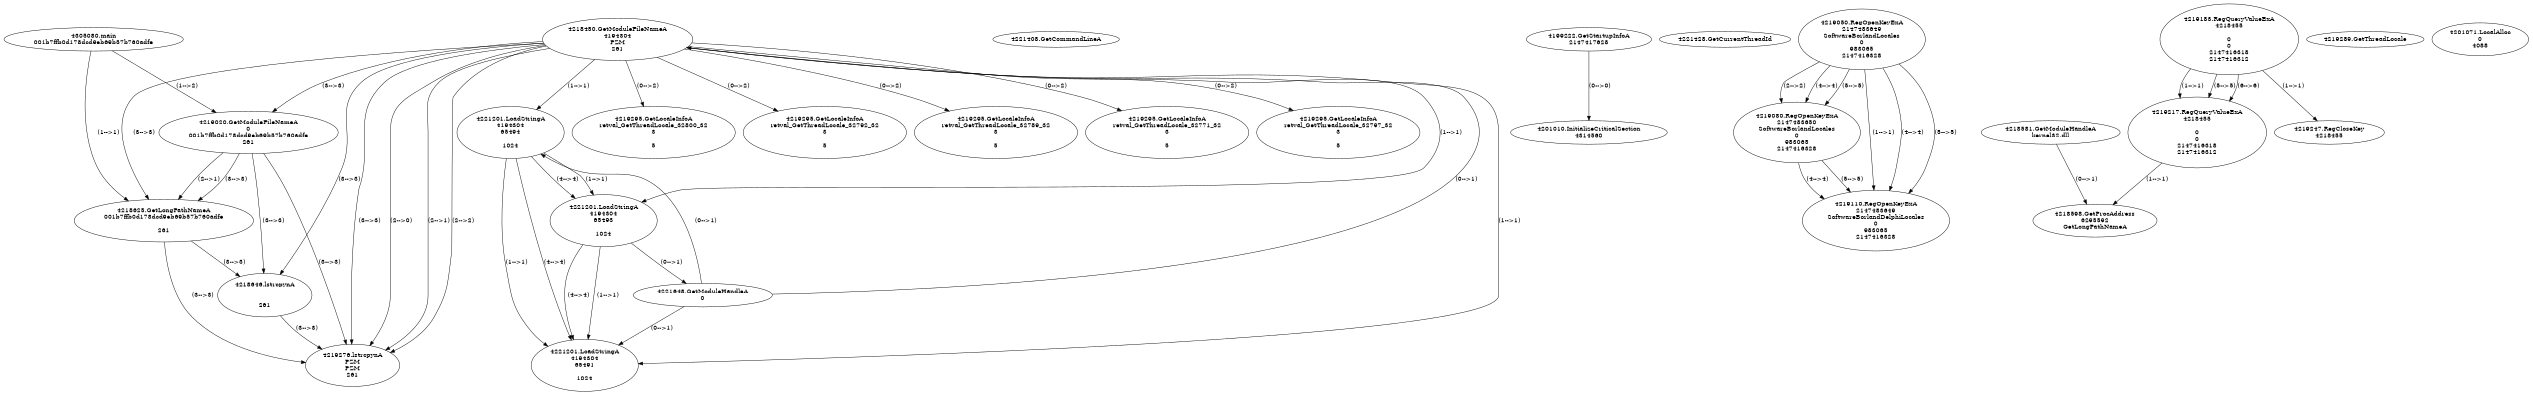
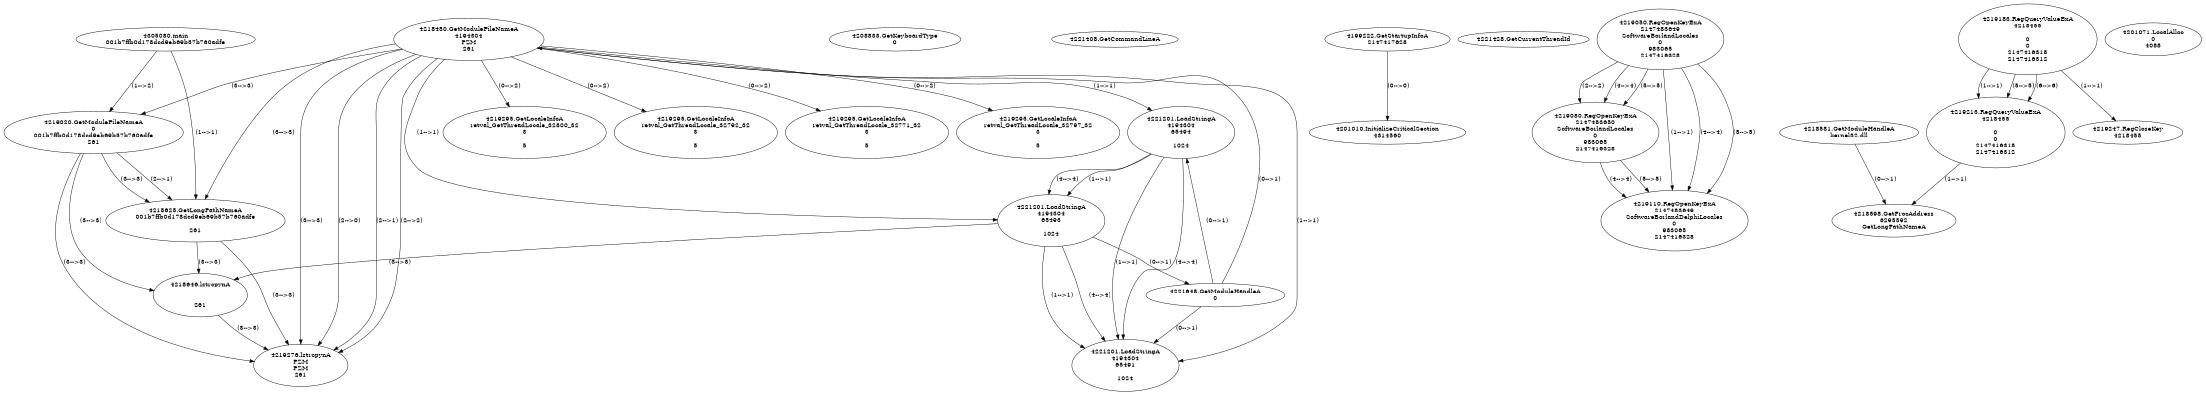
node "4208833.GetKeyboardType 0": added
node "4219289.GetThreadLocale": removed
edge "4218450.GetModuleFileNameA 4194304 PZM 261" -> "4218646.lstrcpynA 261": now "4221201.LoadStringA 4194304 65493 1024" -> "4218646.lstrcpynA 261"
node "4219295.GetLocaleInfoA retval_GetThreadLocale_32789_32 3 5": removed
node "4219217.RegQueryValueExA 4218455 0 0 2147416318 2147416312": label "4219217.RegQueryValueExA 4218455 0 0 2147416318 2147416312" -> "4219213.RegQueryValueExA 4218455 0 0 2147416318 2147416312"
